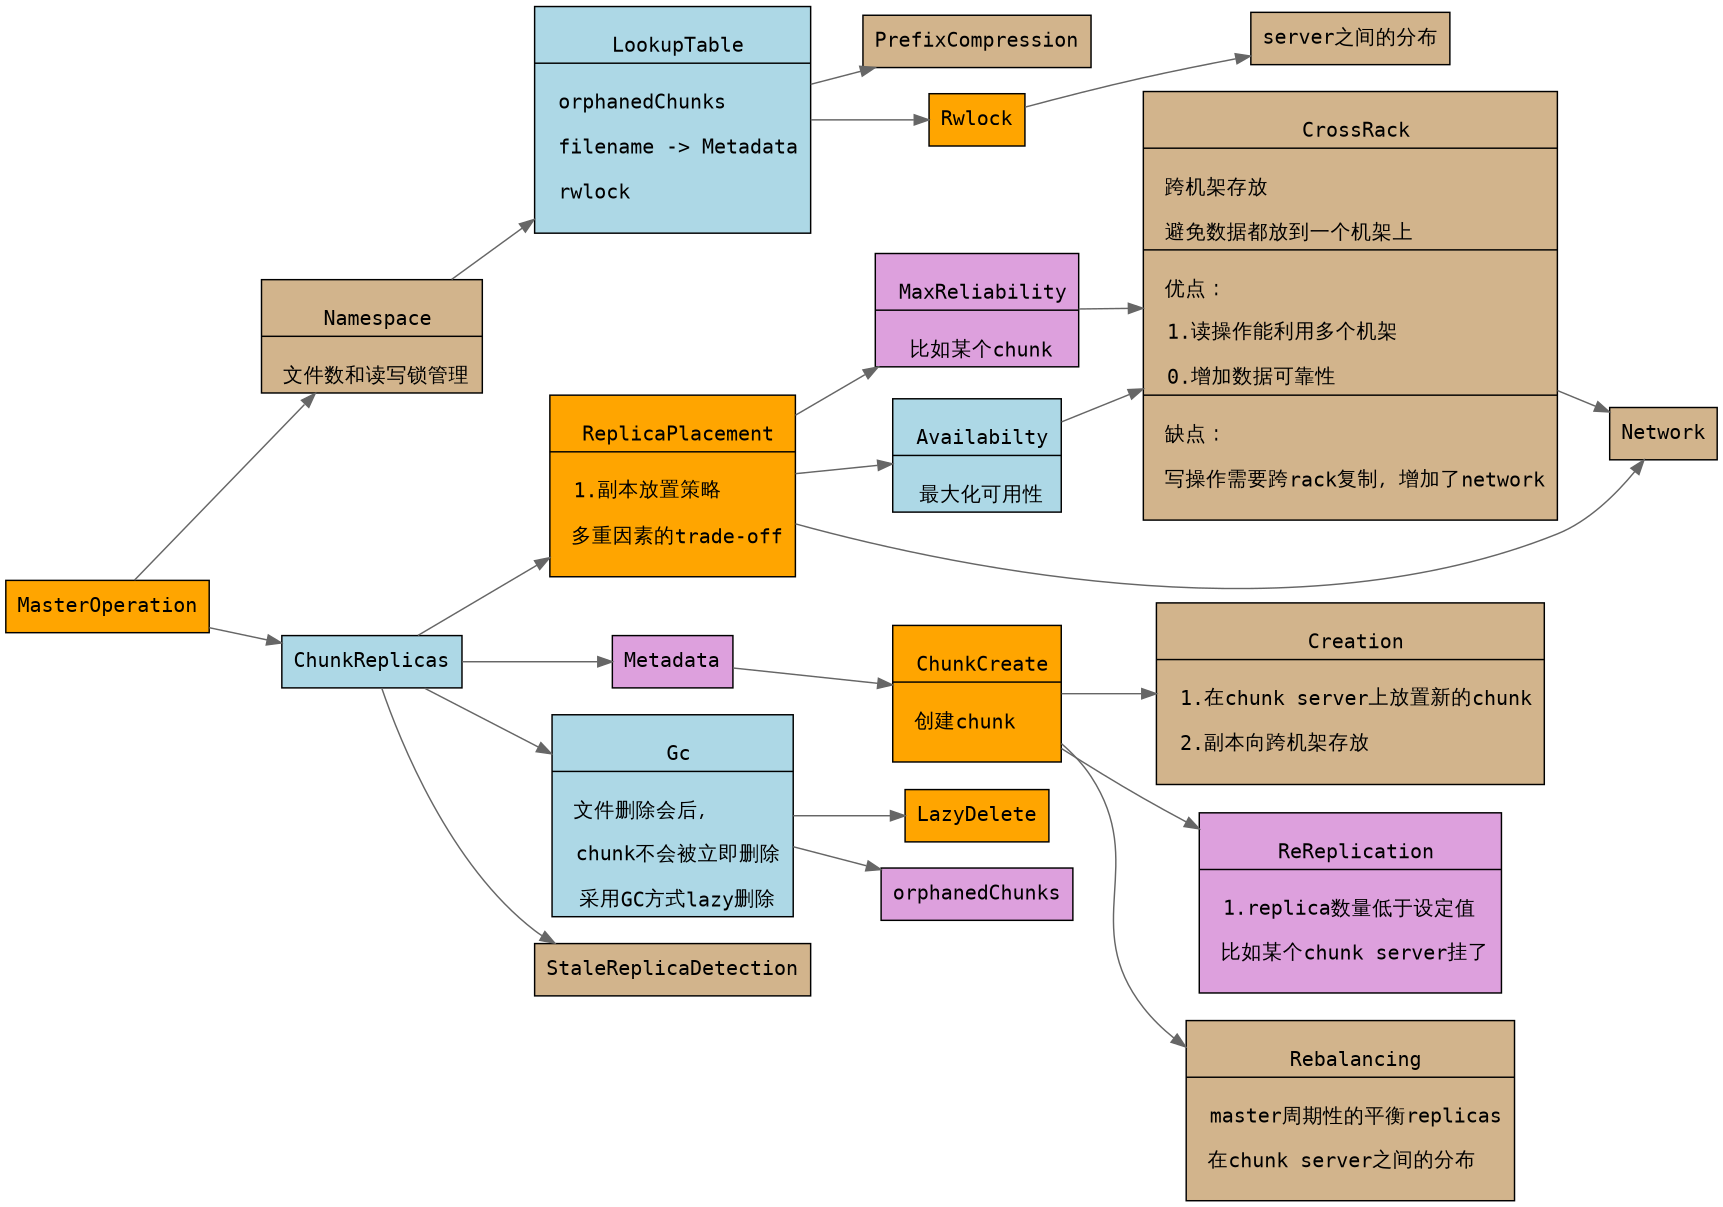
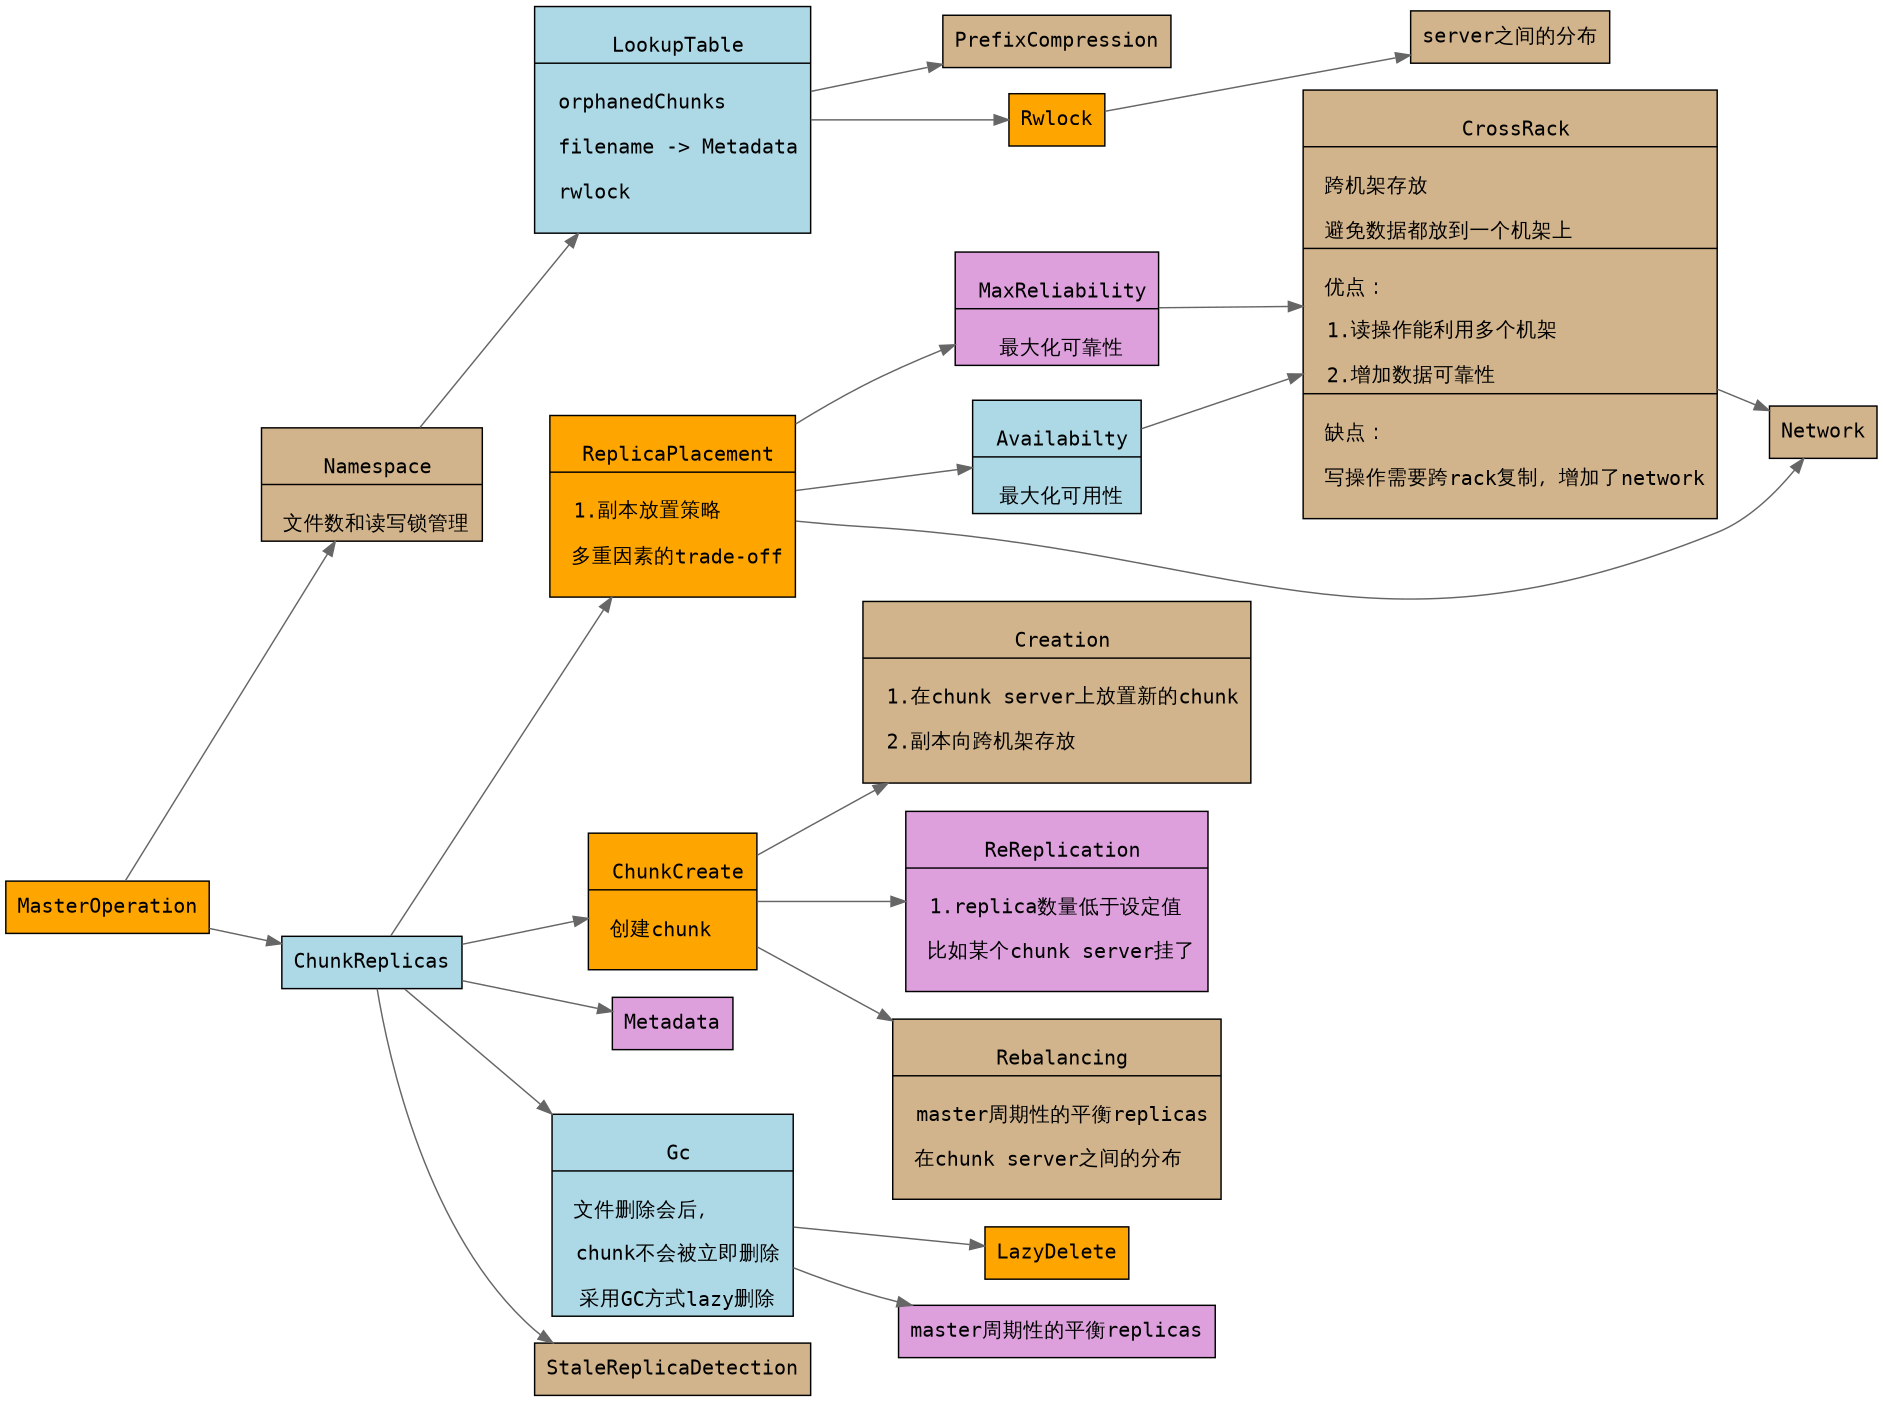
node "MaxReliability": text "比如某个chunk" -> "最大化可靠性"
node "CrossRack": text "0.增加数据可靠性" -> "2.增加数据可靠性"
edge "Metadata" -> "ChunkCreate": now "ChunkReplicas" -> "ChunkCreate"
node "orphanedChunks": label "orphanedChunks" -> "master周期性的平衡replicas"
